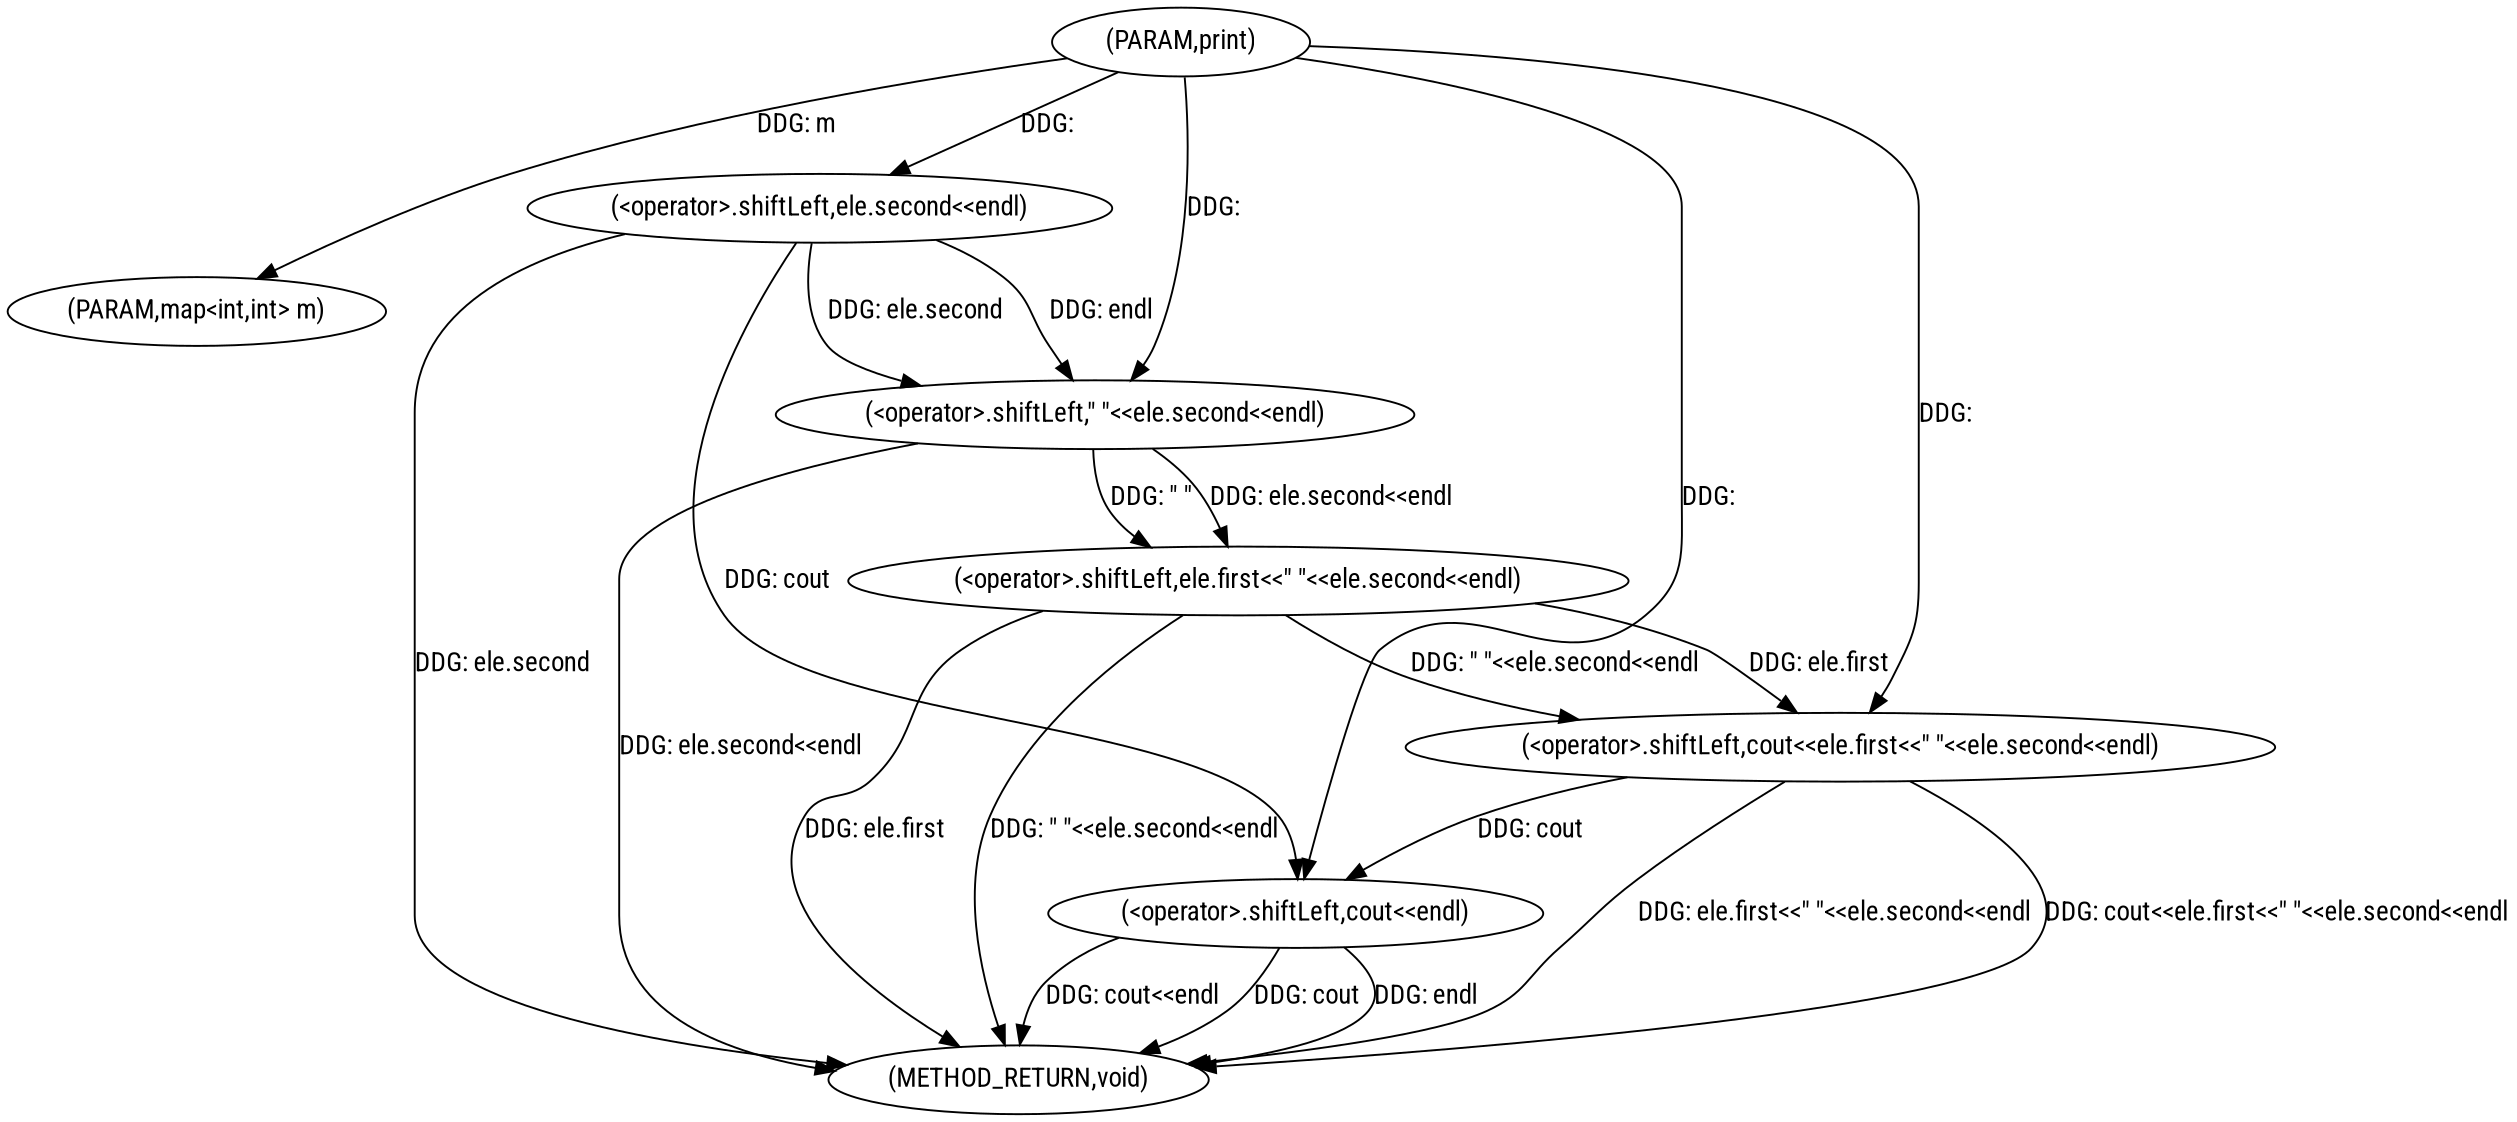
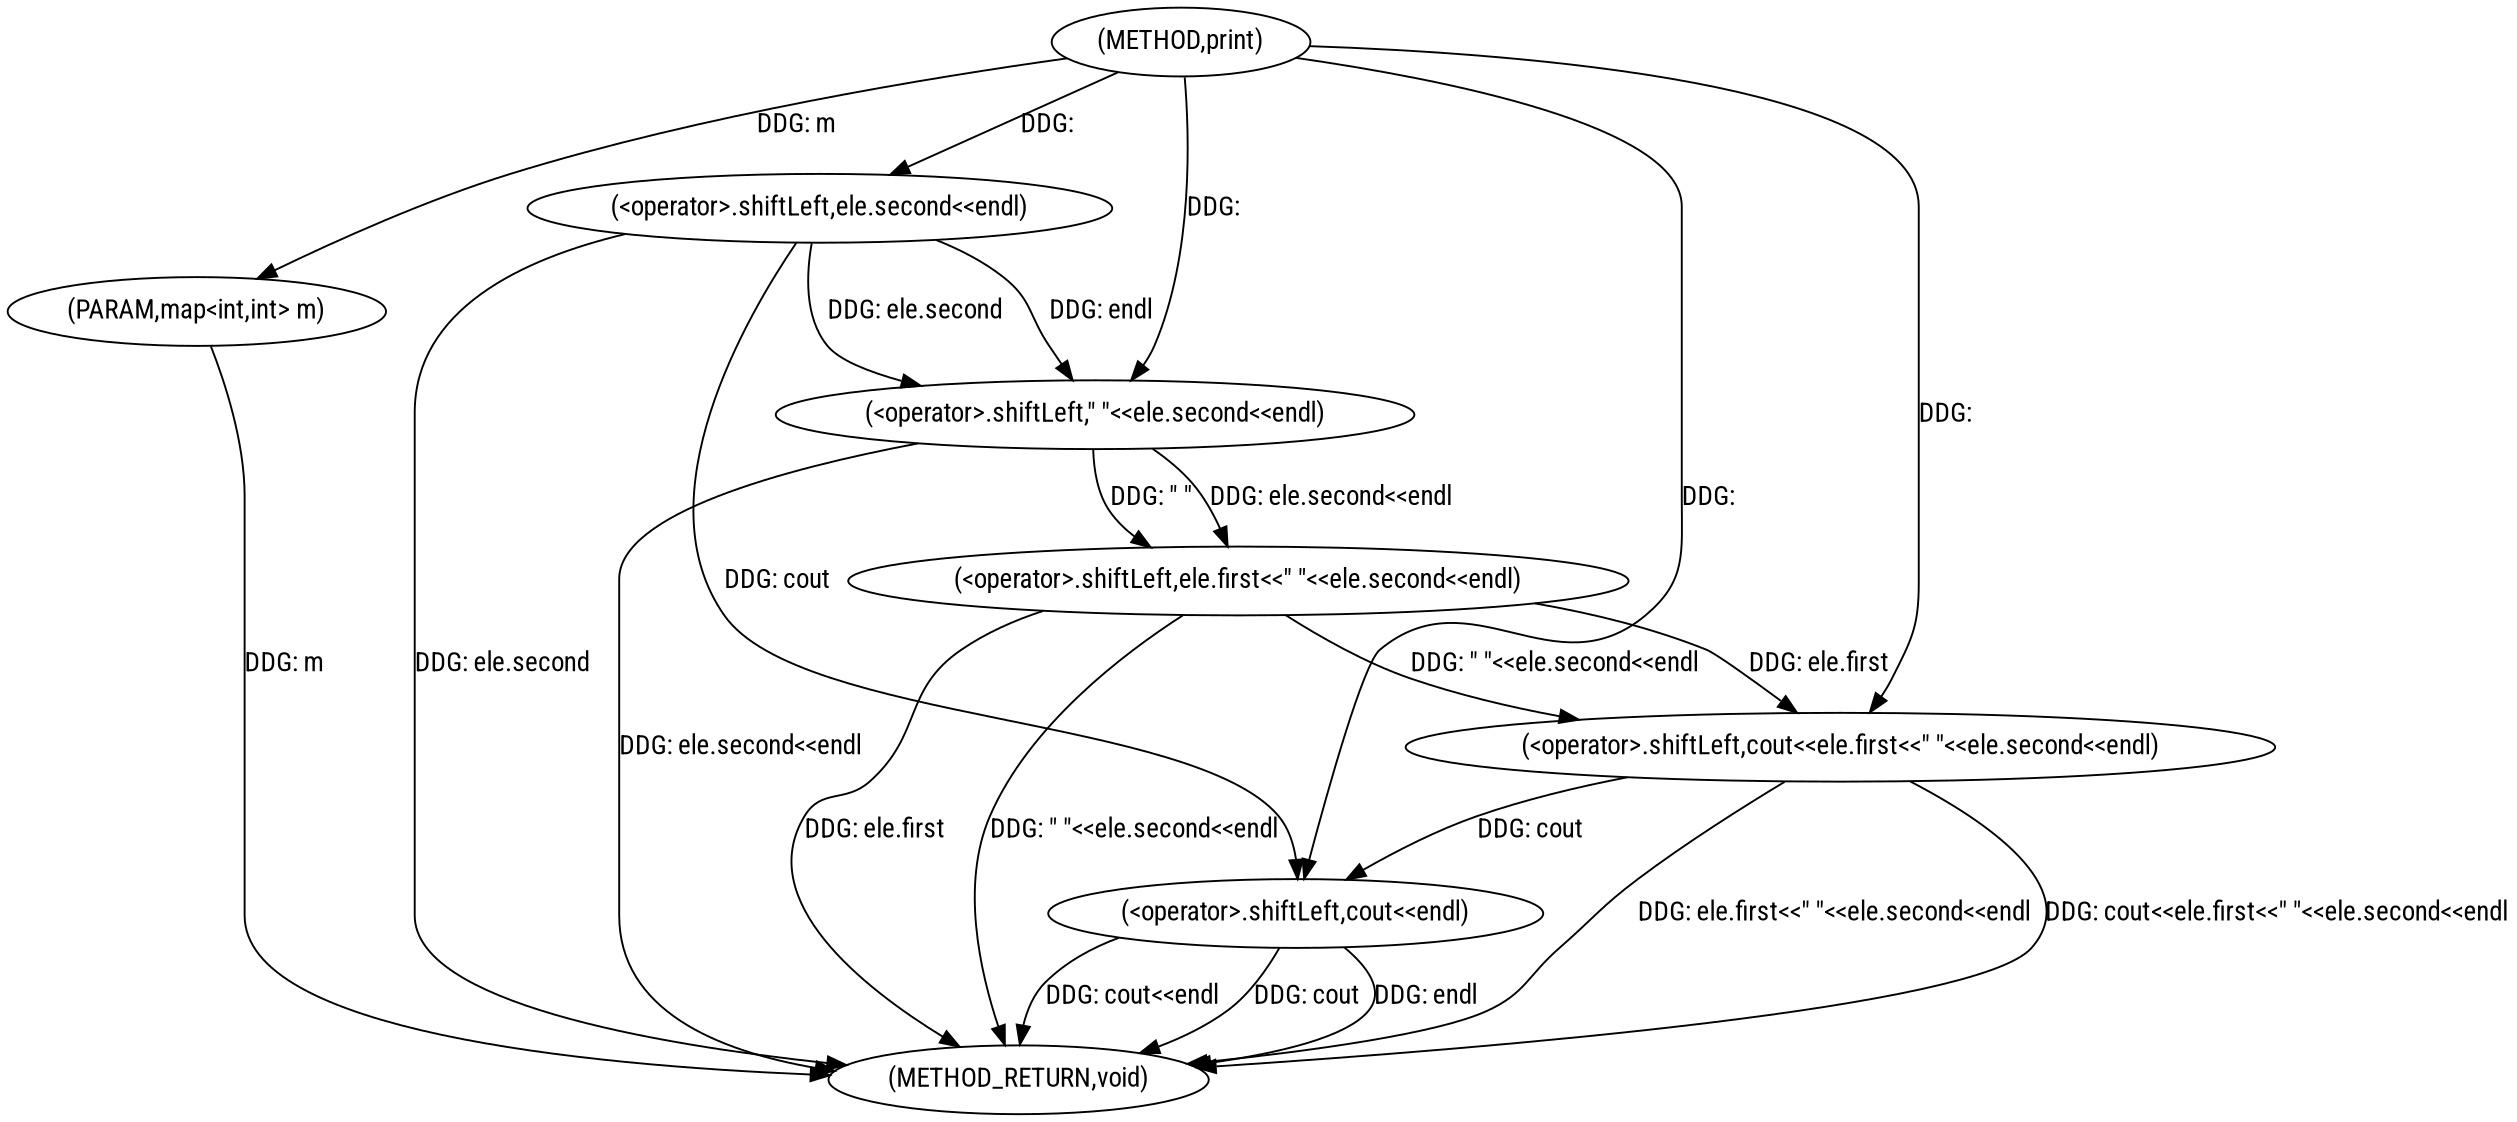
node "(PARAM,print)": label "(PARAM,print)" -> "(METHOD,print)"
edge "(PARAM,map<int,int> m)" -> "(METHOD_RETURN,void)": added, label "DDG: m"
